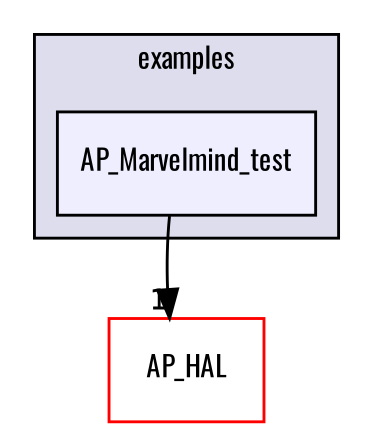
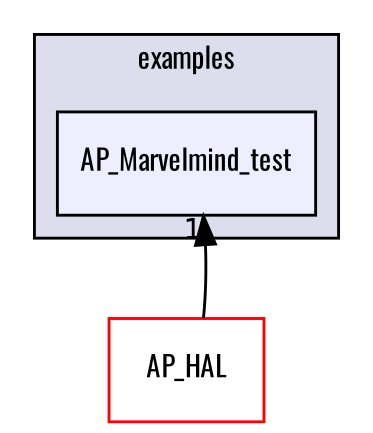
edge "AP_Marvelmind_test" -> "AP_HAL": reversed
